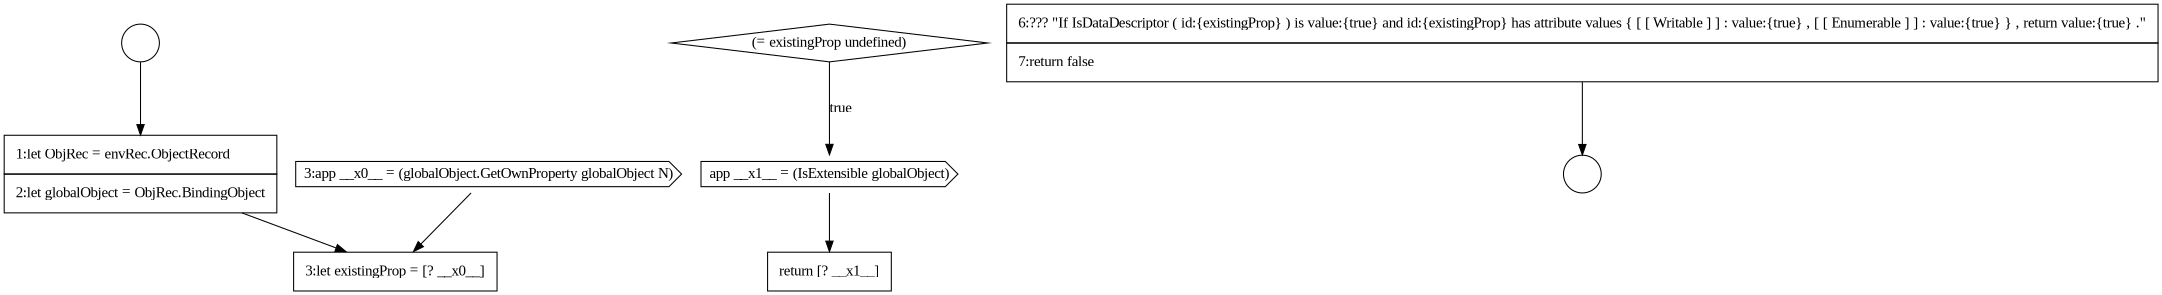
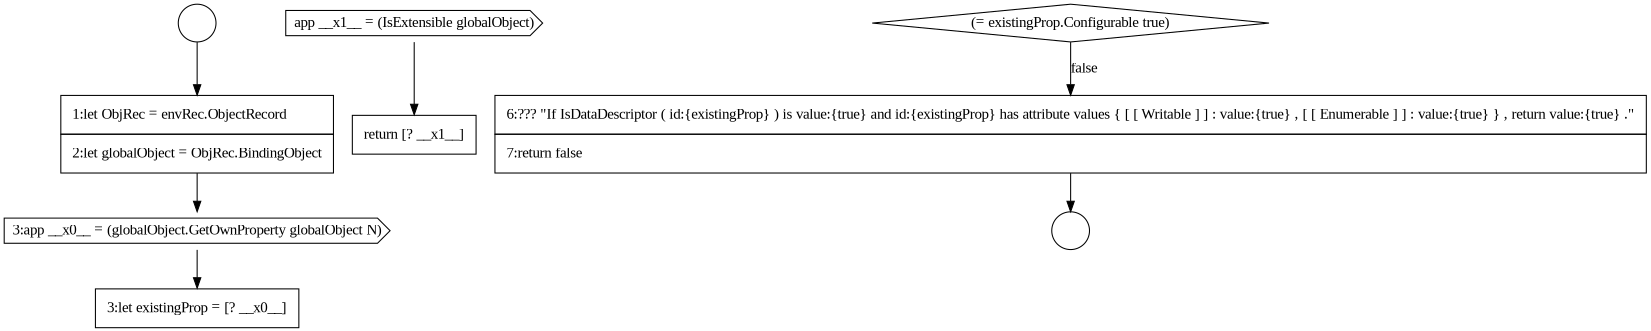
node "(= existingProp.Configurable true)": added
node "(= existingProp undefined)": removed
edge "1:let ObjRec = envRec.ObjectRecord" -> "3:let existingProp = [? __x0__]": now "1:let ObjRec = envRec.ObjectRecord" -> "3:app __x0__ = (globalObject.GetOwnProperty globalObject N)"
